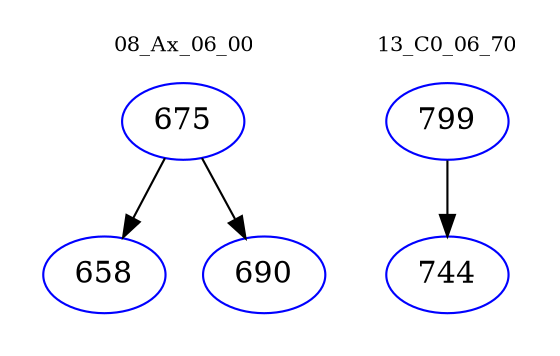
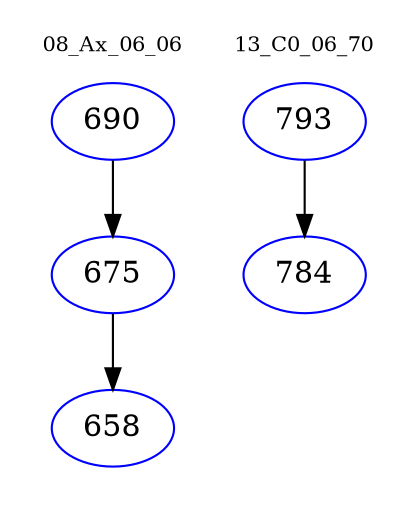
cluster "08_Ax_06_00": label "08_Ax_06_00" -> "08_Ax_06_06"
node "799": label "799" -> "793"
edge "675" -> "690": reversed
node "744": label "744" -> "784"
